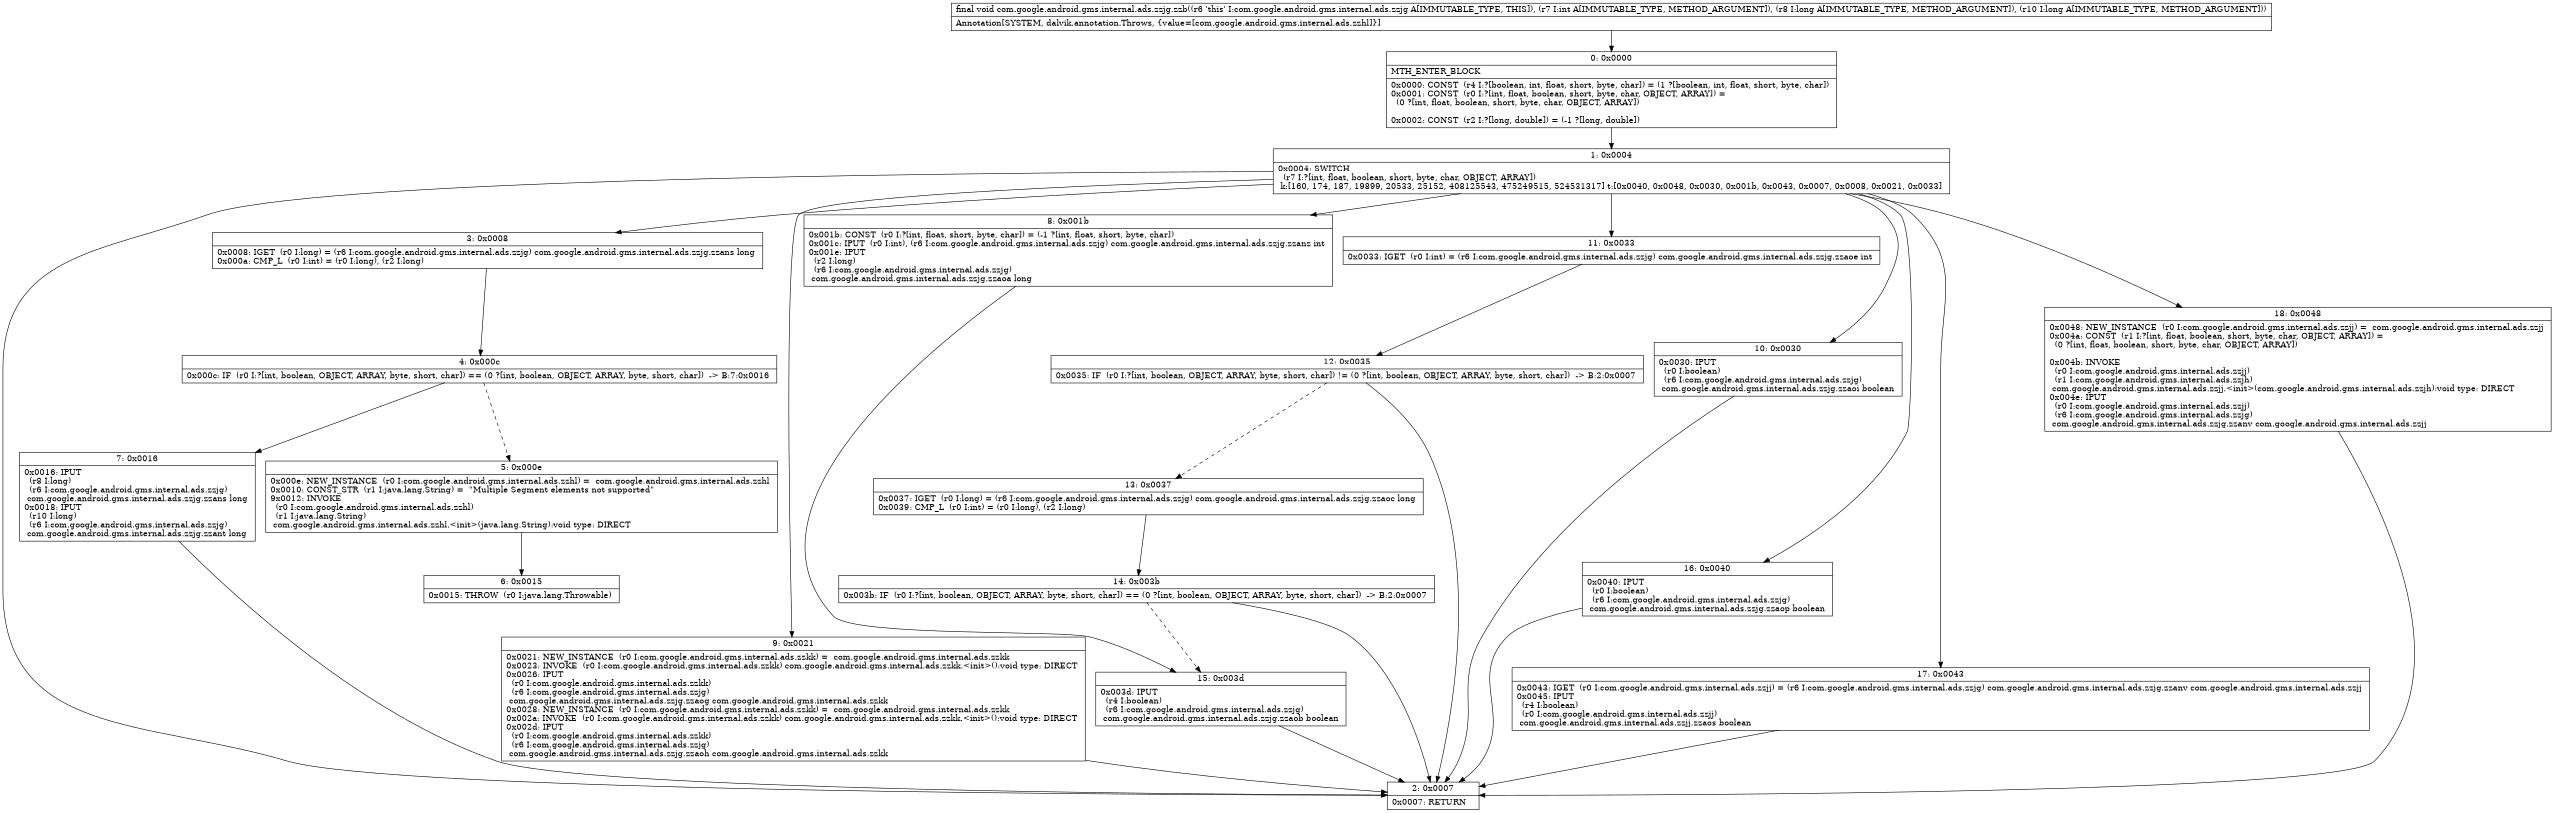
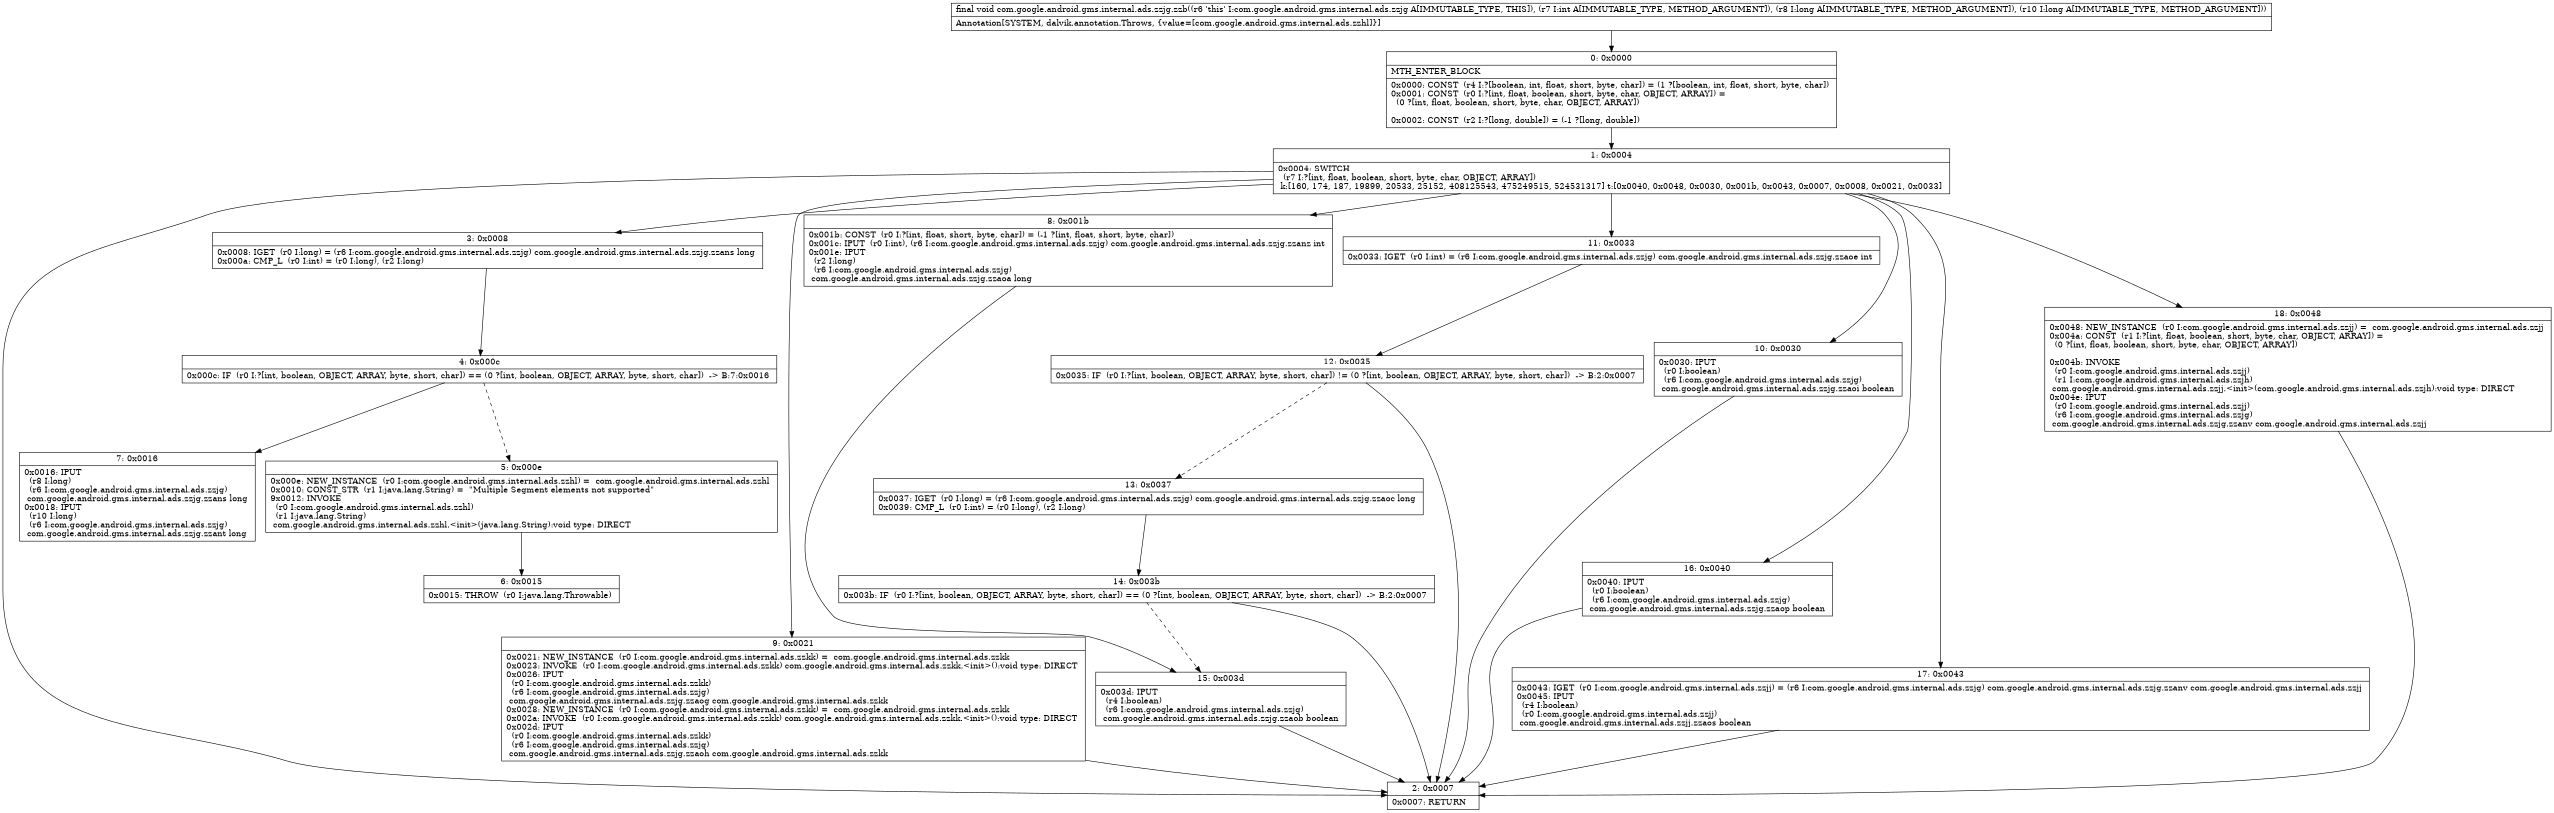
edge "7: 0x0016" -> "2: 0x0007": removed
